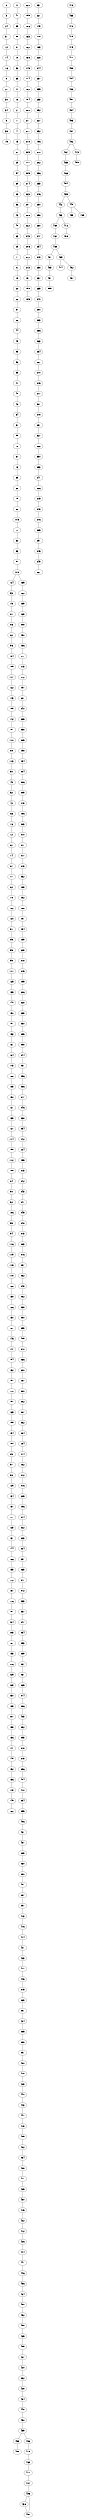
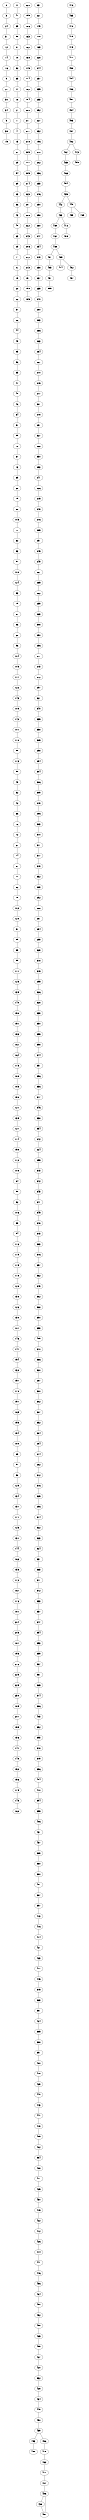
edge "100" -- "265": now "261" -- "265"
